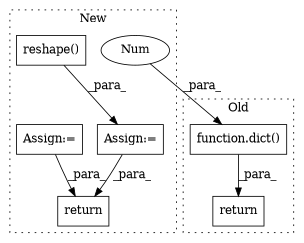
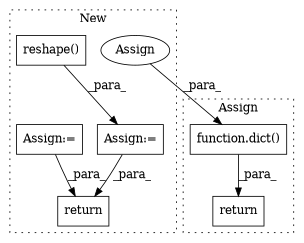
node "Num": label "Num" -> "Assign"
cluster "Old": label "Old" -> "Assign"
